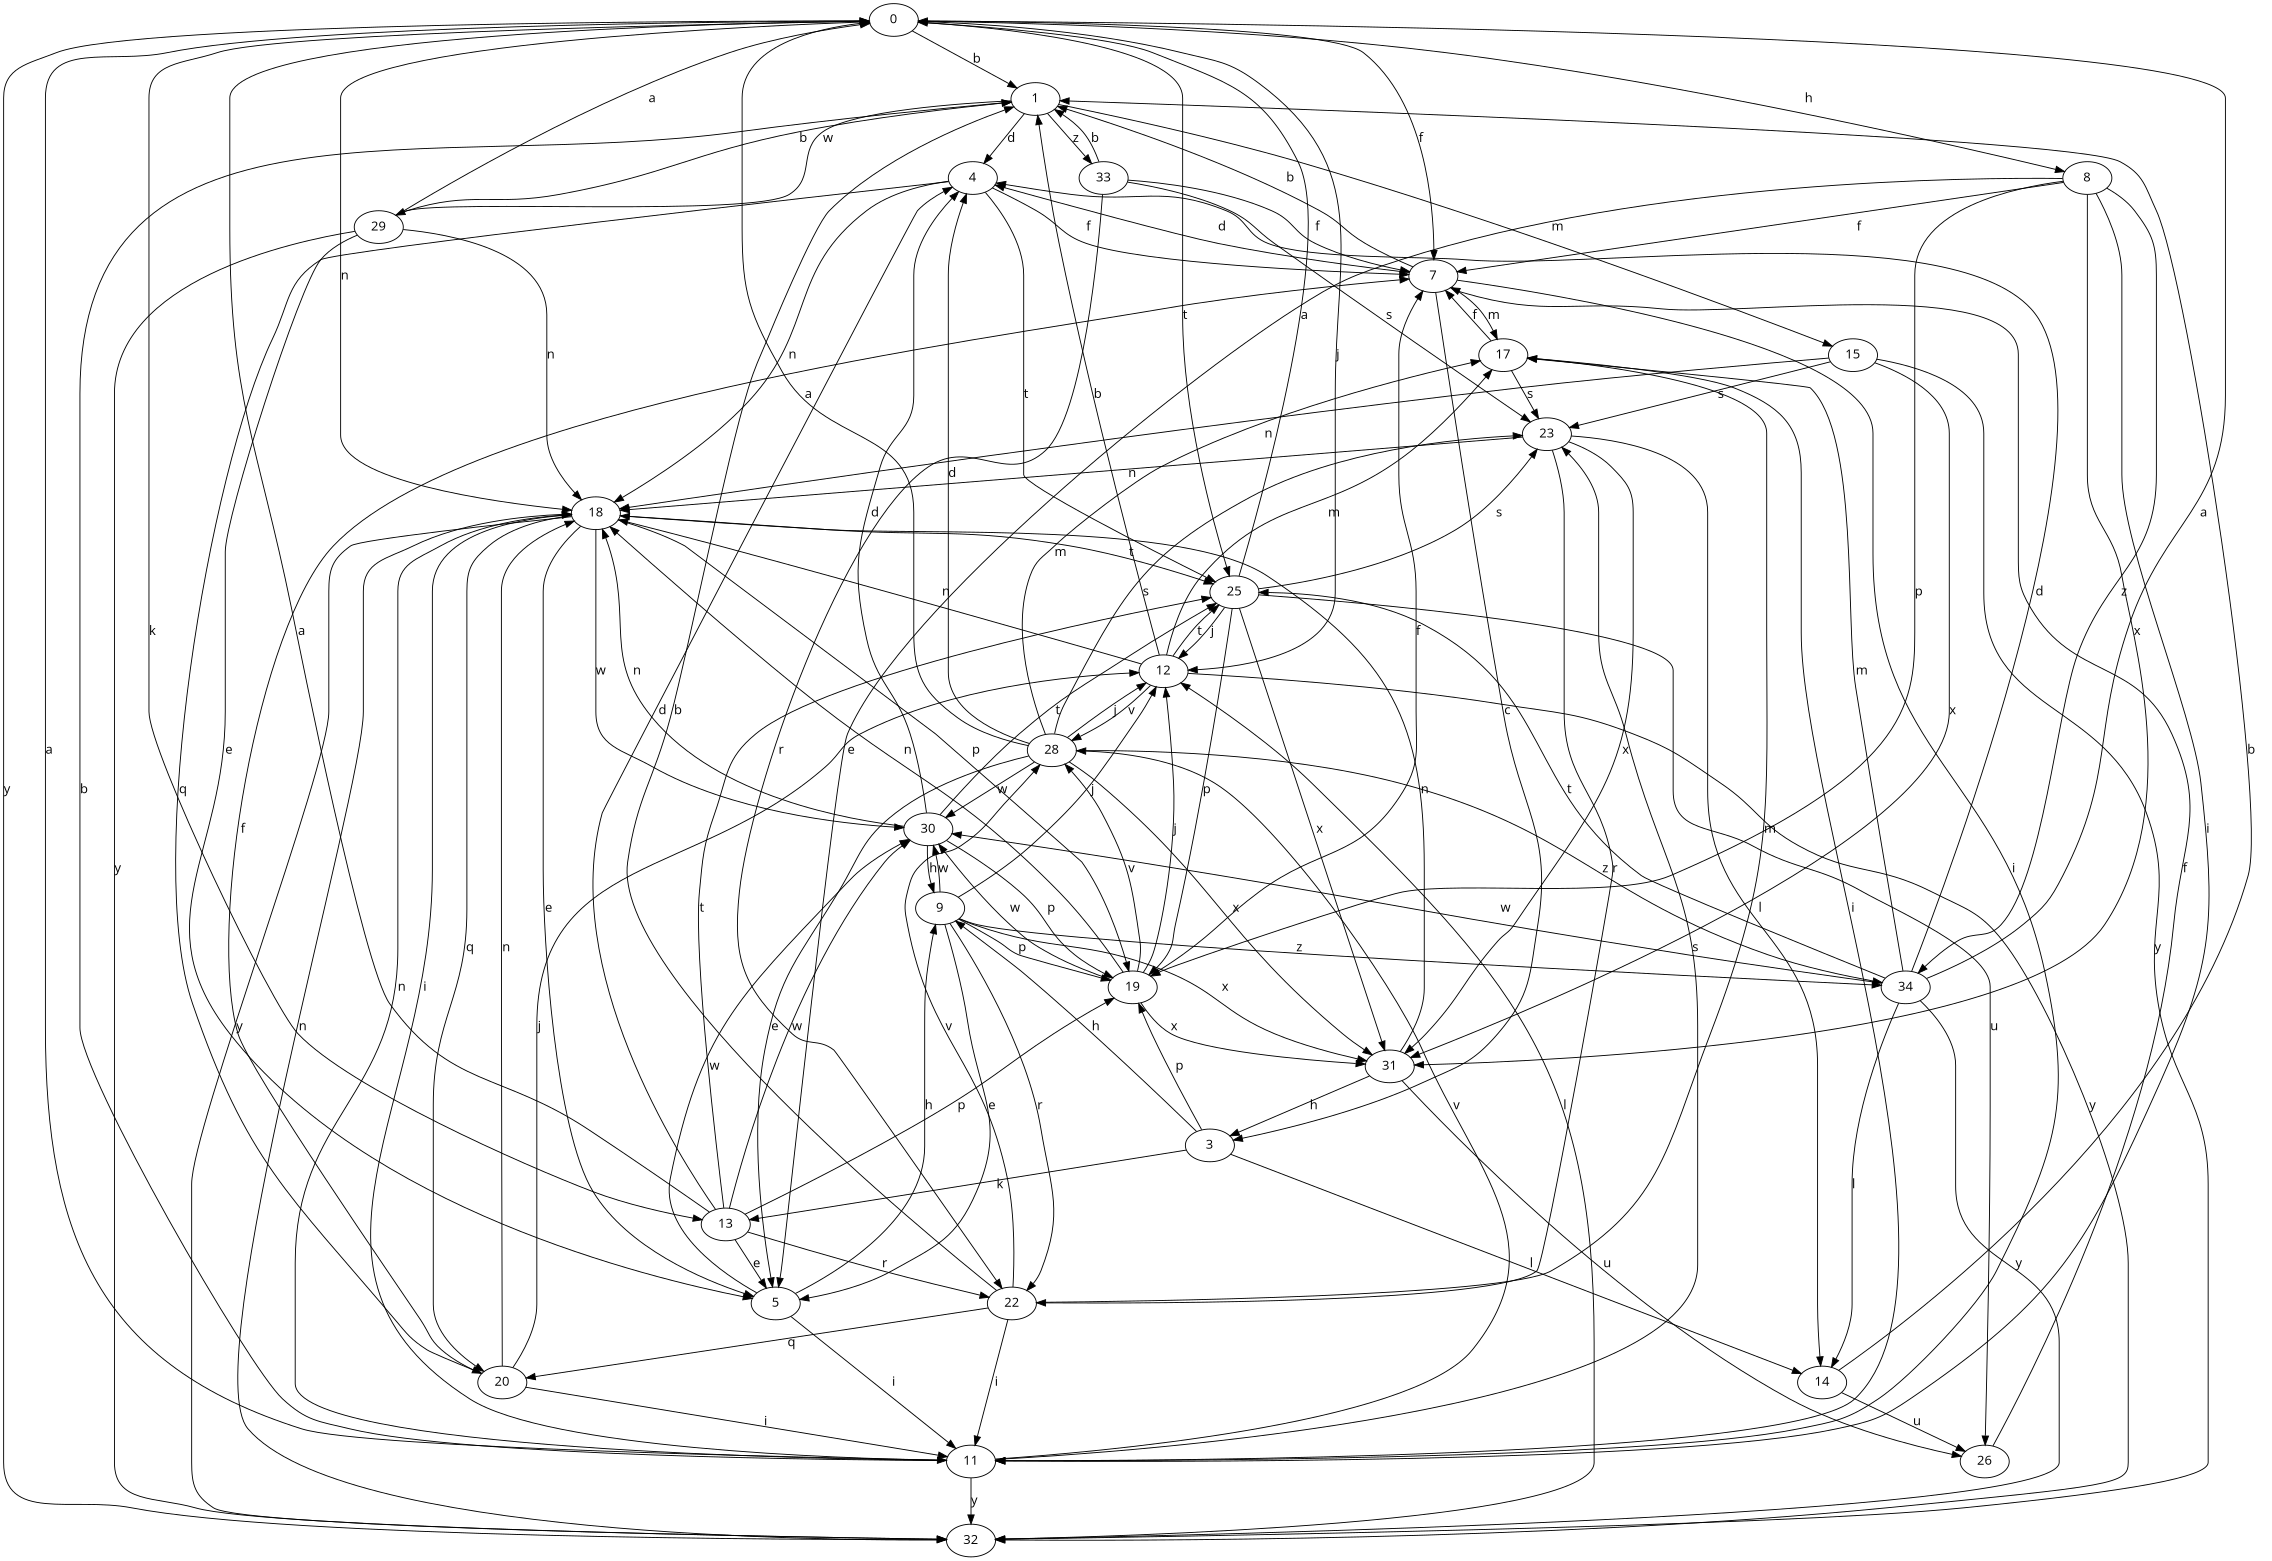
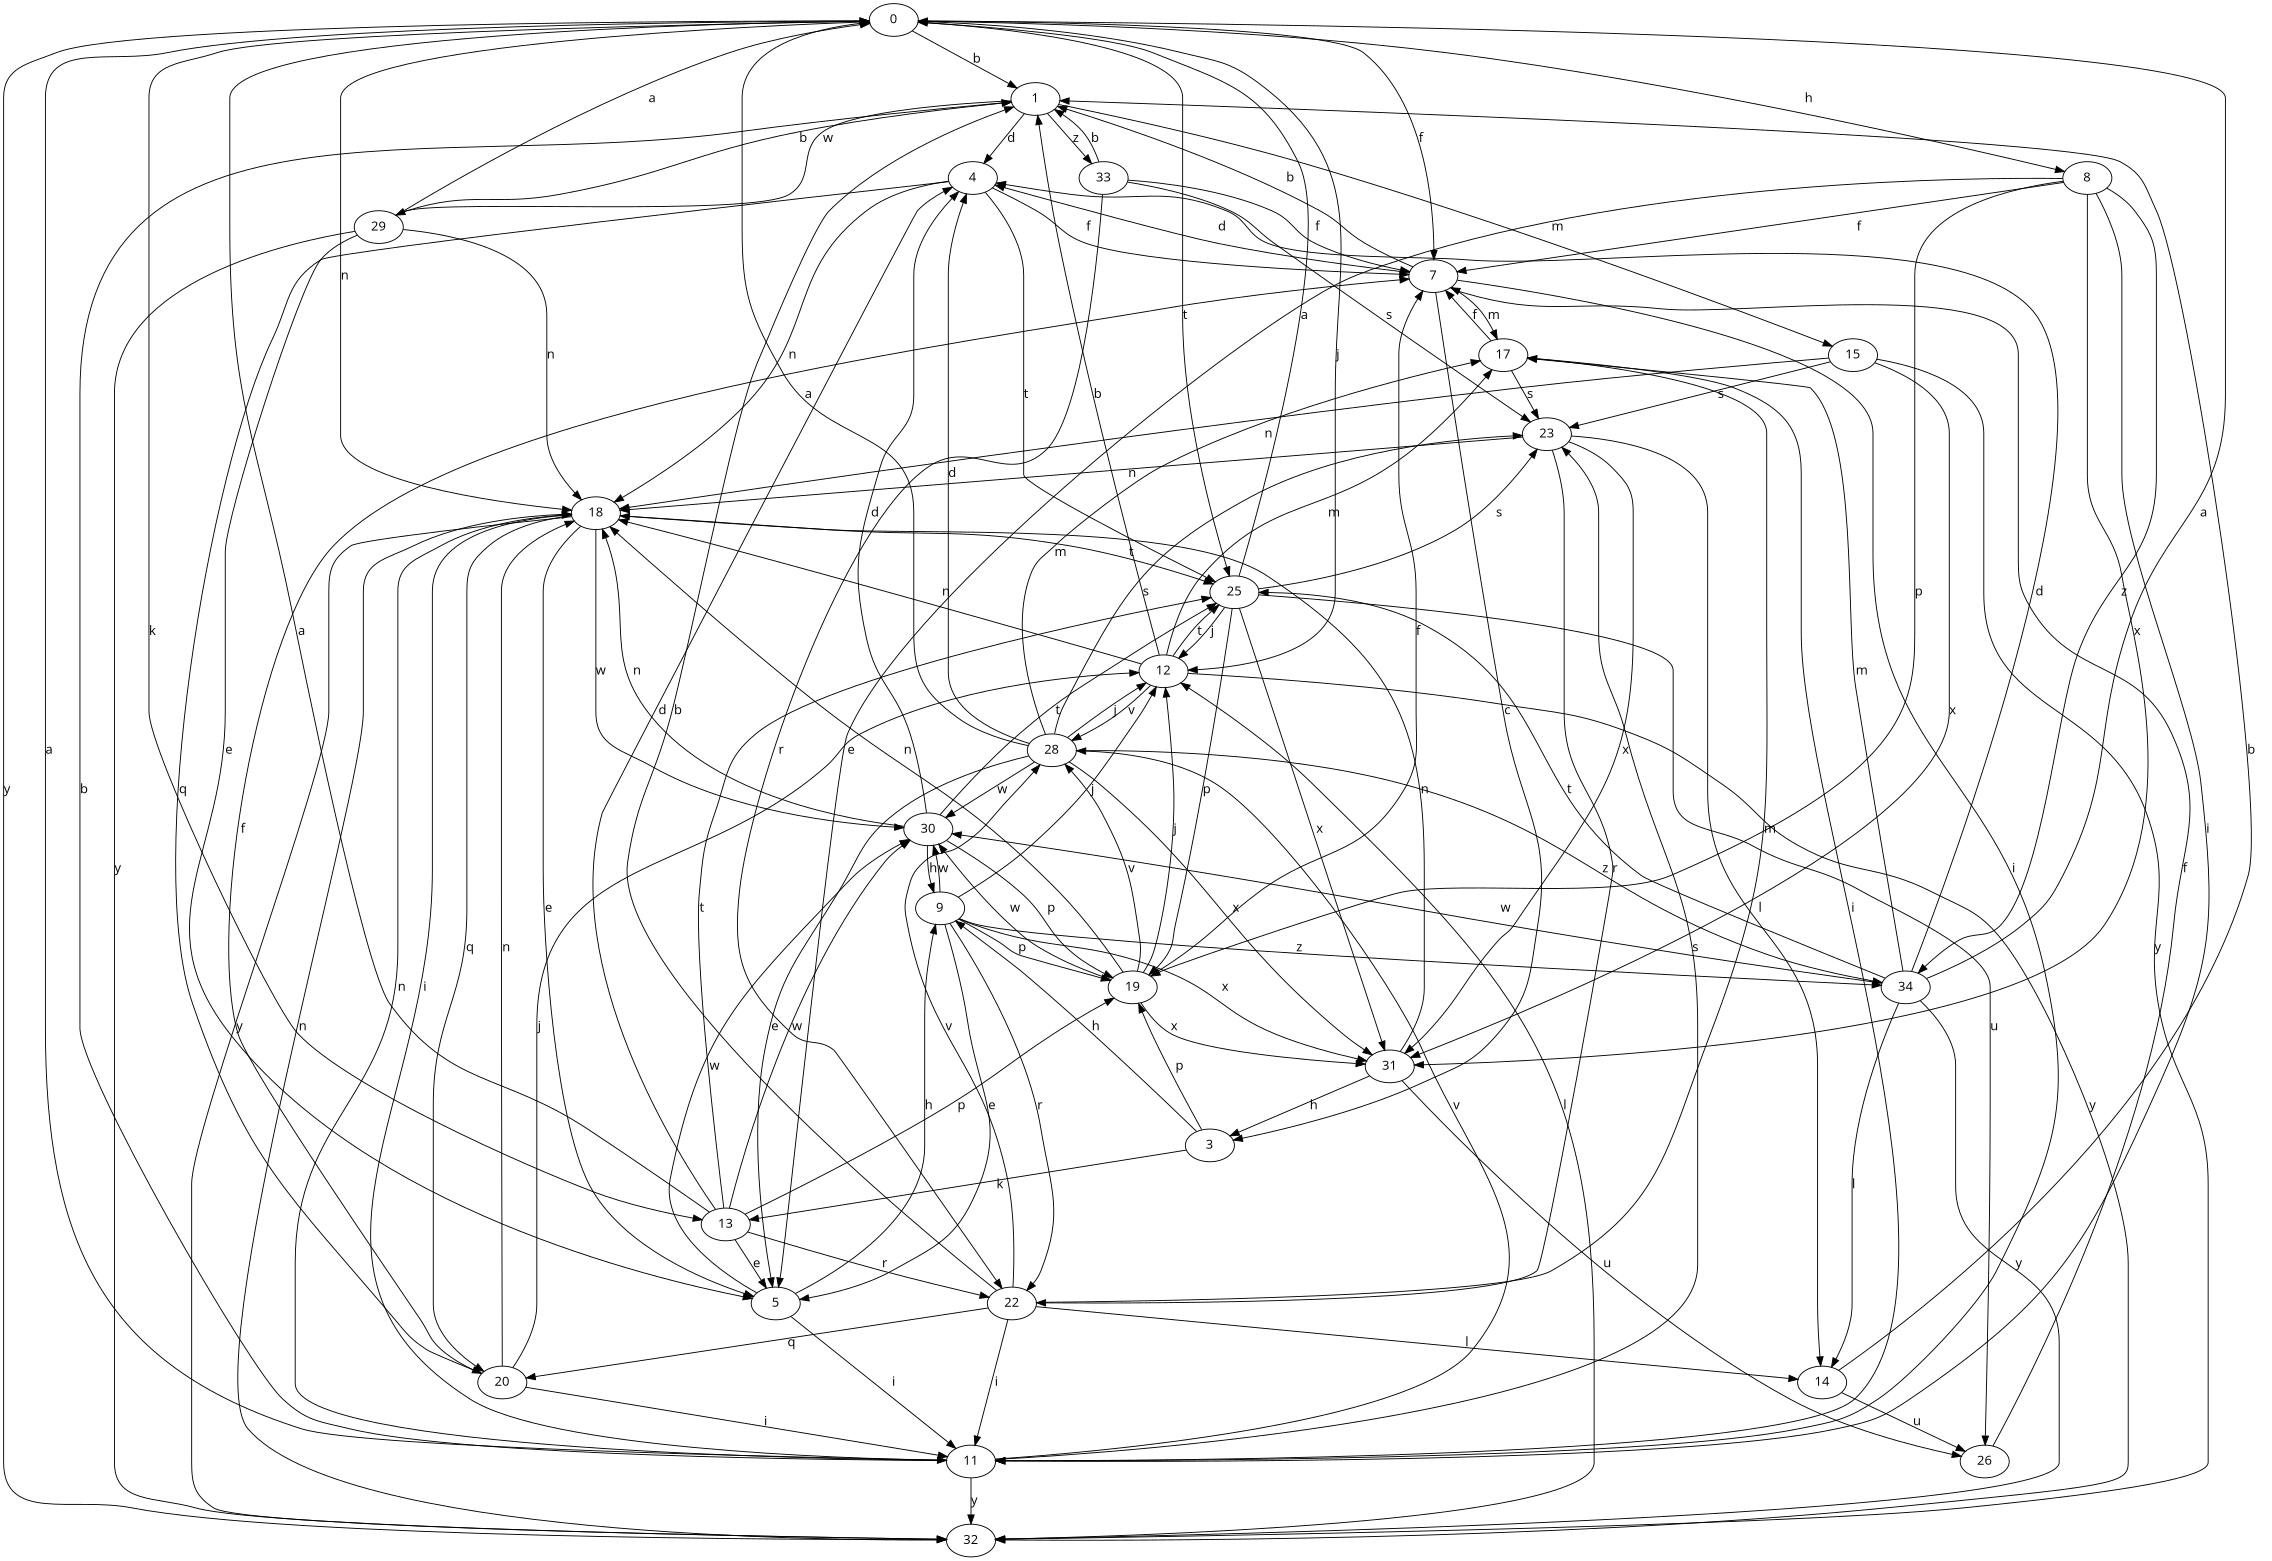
edge "18" -> "19": removed, label "p"
edge "3" -> "14": now "22" -> "14"
